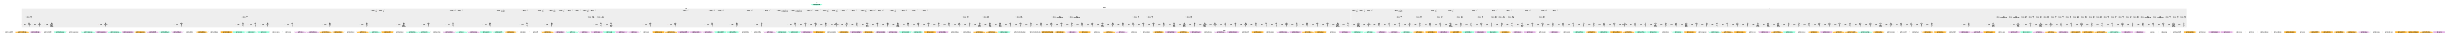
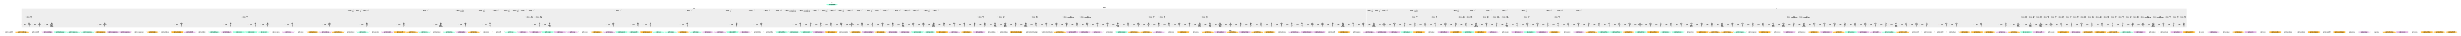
node "portage://dev-debug/valgrind-3.23.0_p3": added
